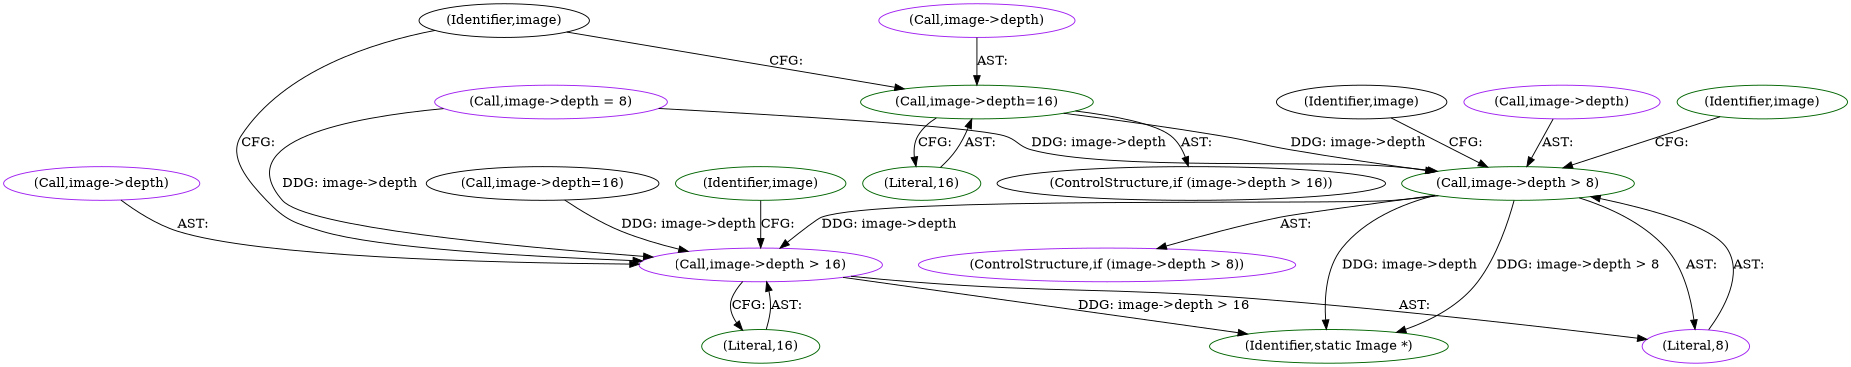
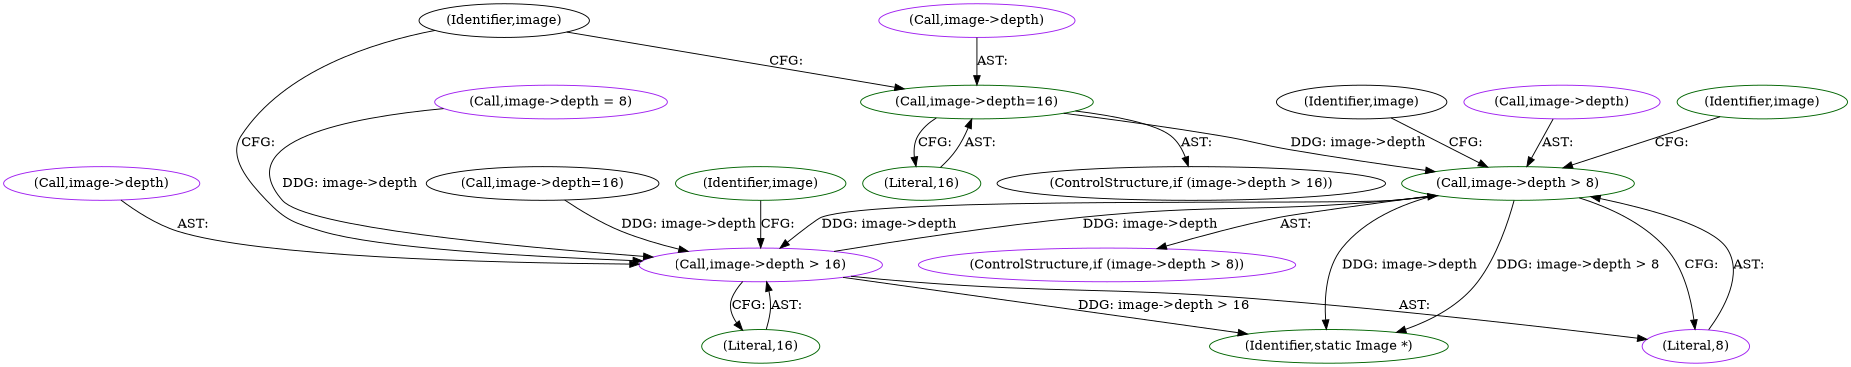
edge "(Call,image->depth = 8)" -> "(Call,image->depth > 8)": now "(Call,image->depth > 16)" -> "(Call,image->depth > 8)"
edge "(Call,image->depth > 8)" -> "(Literal,8)": label "AST: " -> "CFG: "
